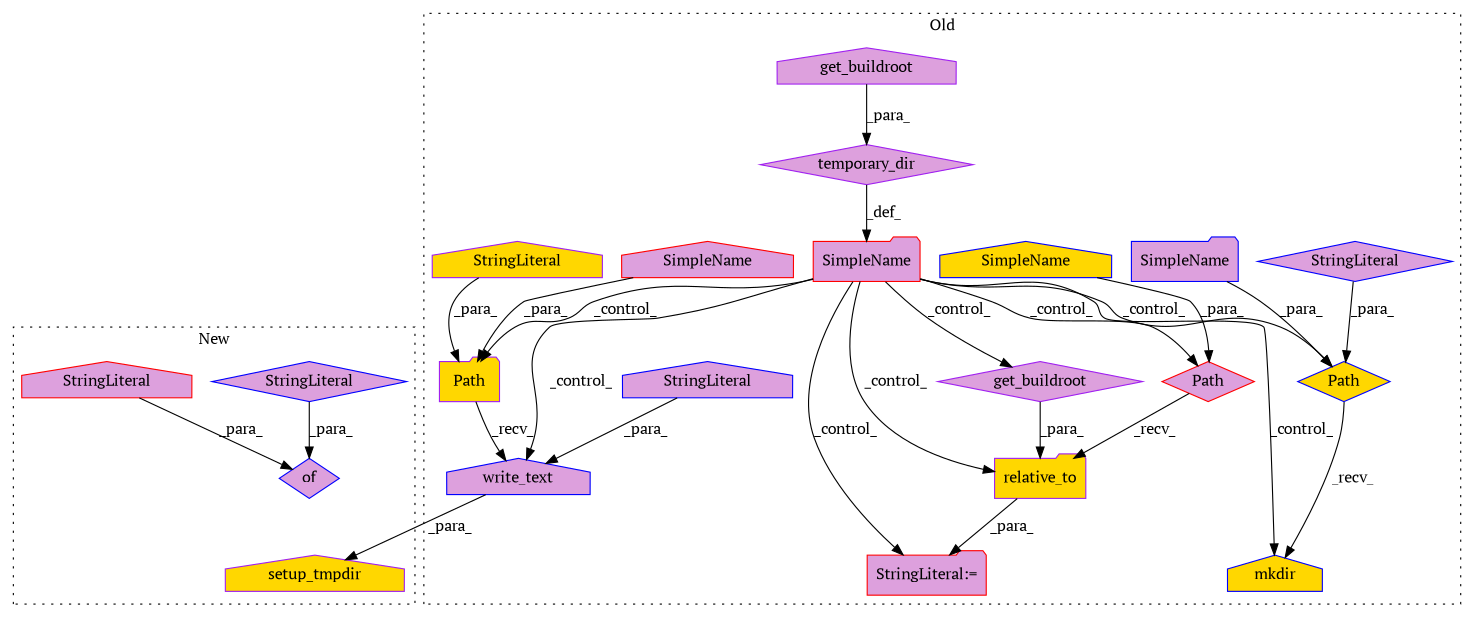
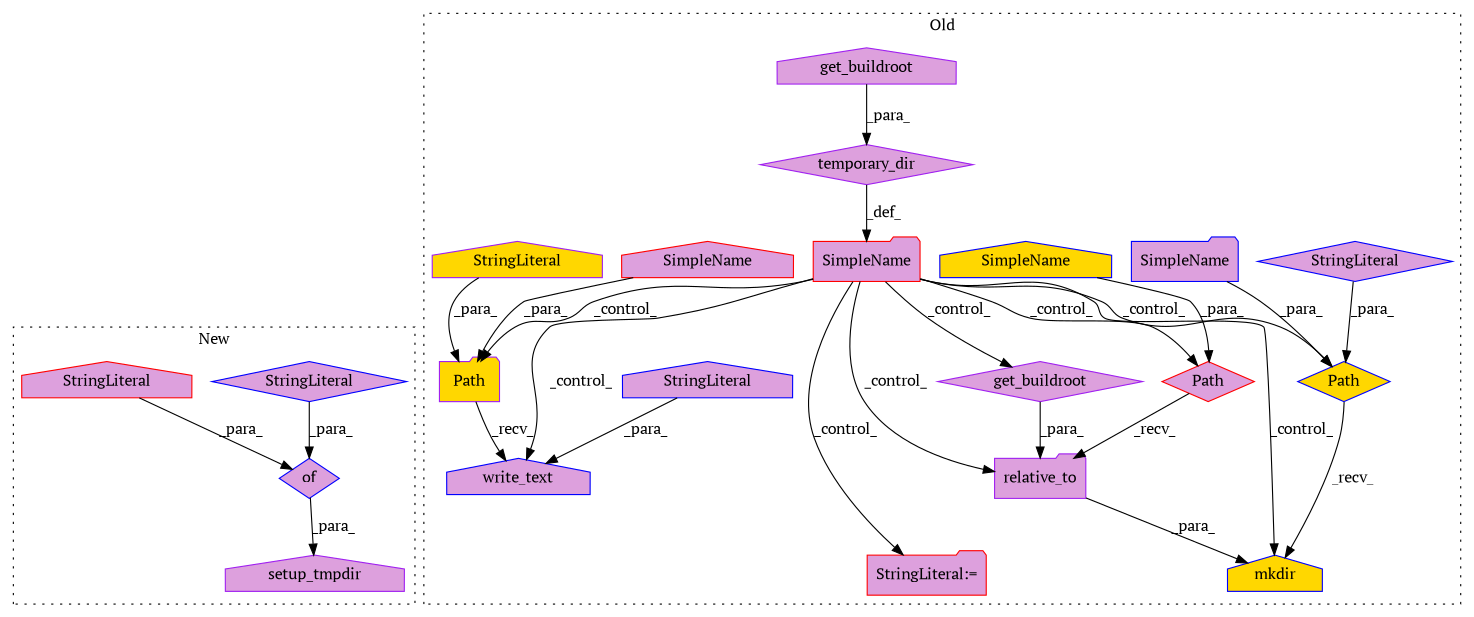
node "relative_to": fillcolor gold -> plum
edge "write_text" -> "setup_tmpdir": now "of" -> "setup_tmpdir"
edge "relative_to" -> "StringLiteral:=": now "relative_to" -> "mkdir"
node "setup_tmpdir": fillcolor gold -> plum
